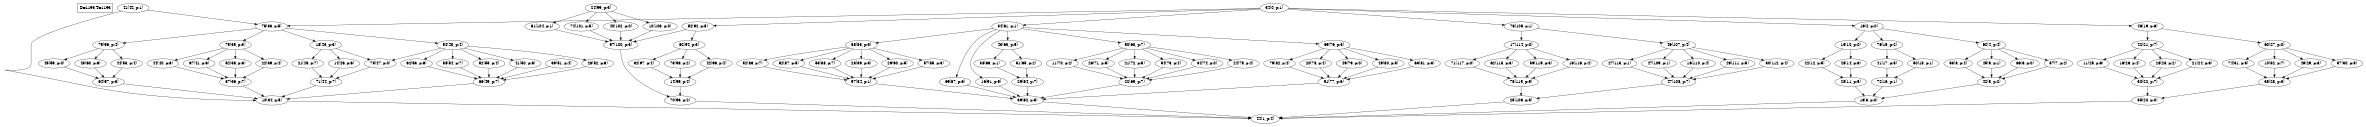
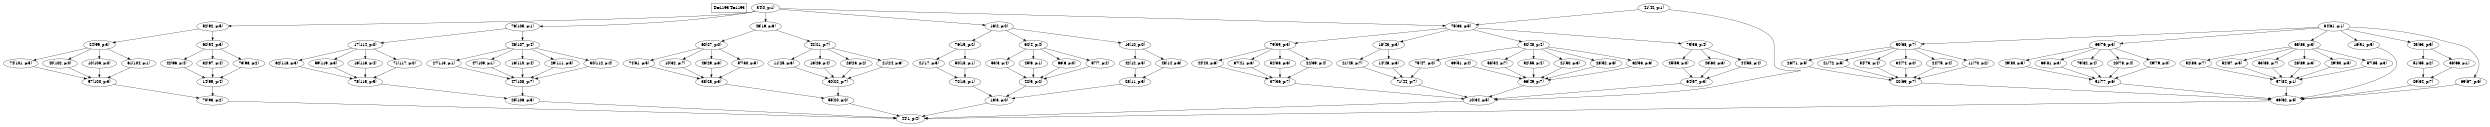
edge "34(0, p:1)" -> "34(61, p:1)": removed
edge "52(92, p:5)" -> "57(100, p:3)": now "52(92, p:5)" -> "24(99, p:3)"
edge "18(43, p:3)" -> "75(47, p:0)": removed
